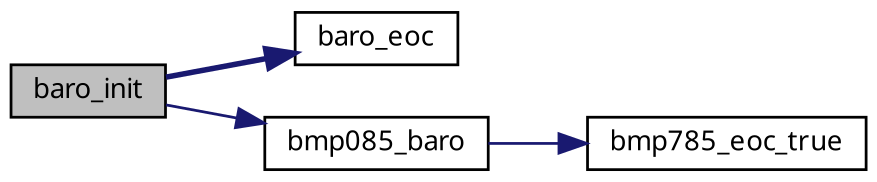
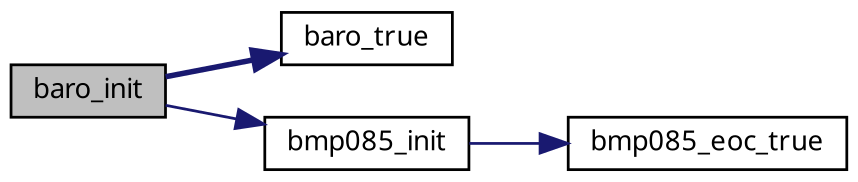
node "baro_eoc": label "baro_eoc" -> "baro_true"
node "bmp085_baro": label "bmp085_baro" -> "bmp085_init"
node "bmp785_eoc_true": label "bmp785_eoc_true" -> "bmp085_eoc_true"
